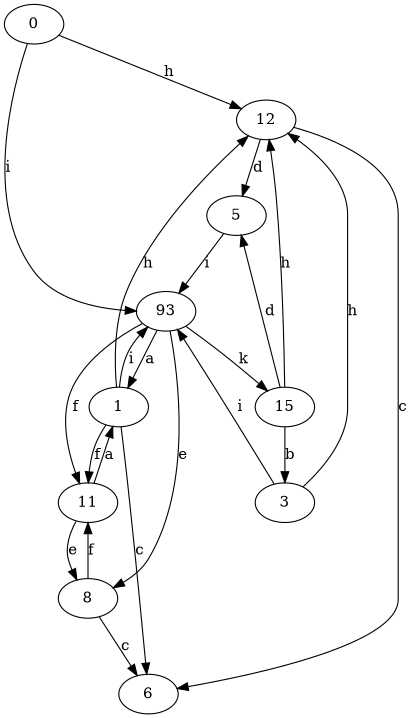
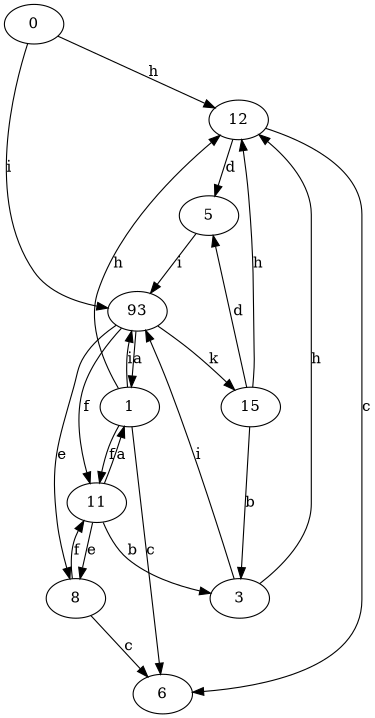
edge "11" -> "3": added, label "b"
